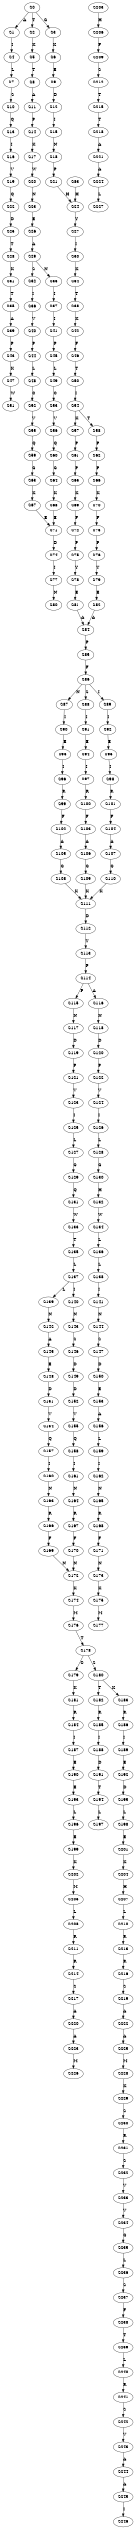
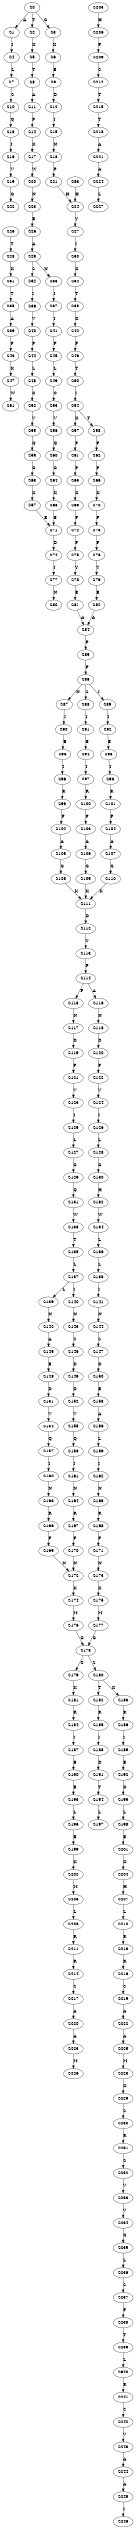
edge "S22" -> "S25": removed, label "D"
edge "S177" -> "S178": added, label "G"
edge "S176" -> "S178": label "T" -> "G"
node "S240": label "S240" -> "S940"
